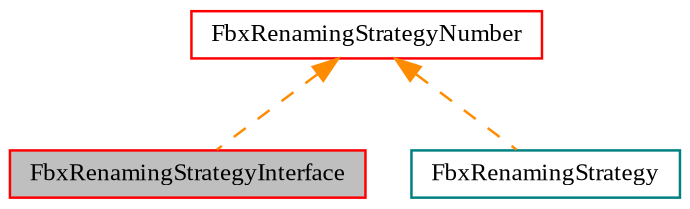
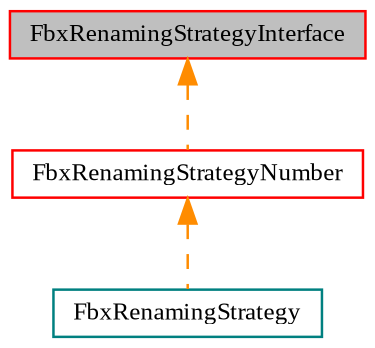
edge "FbxRenamingStrategyInterface" -> "FbxRenamingStrategyNumber": reversed
